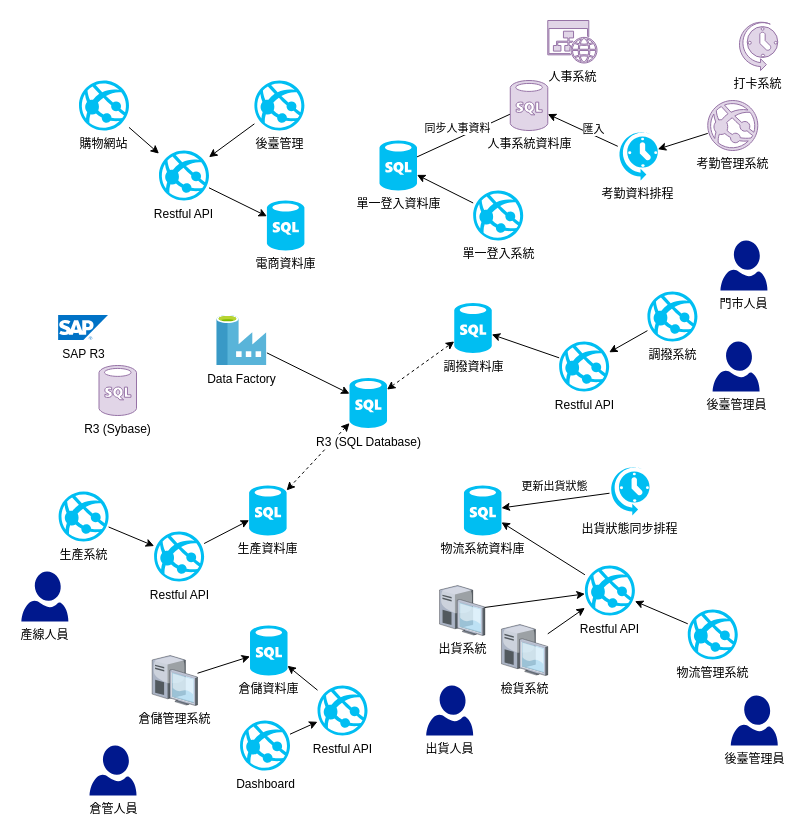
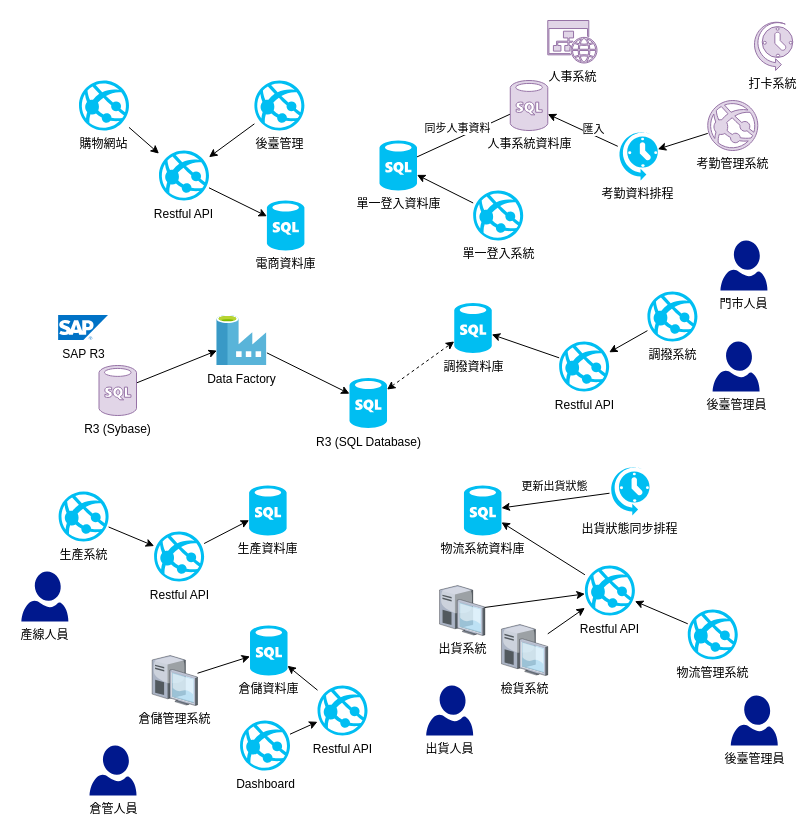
node "打卡系統": moved (758, 46) -> (773, 46)
edge "R3 (Sybase)" -> "Data Factory": added
edge "R3 (SQL Database)" -- "生產資料庫": removed
